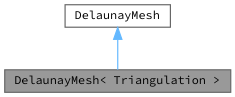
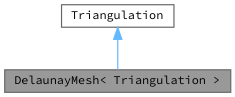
node "DelaunayMesh": label "DelaunayMesh" -> "Triangulation"
